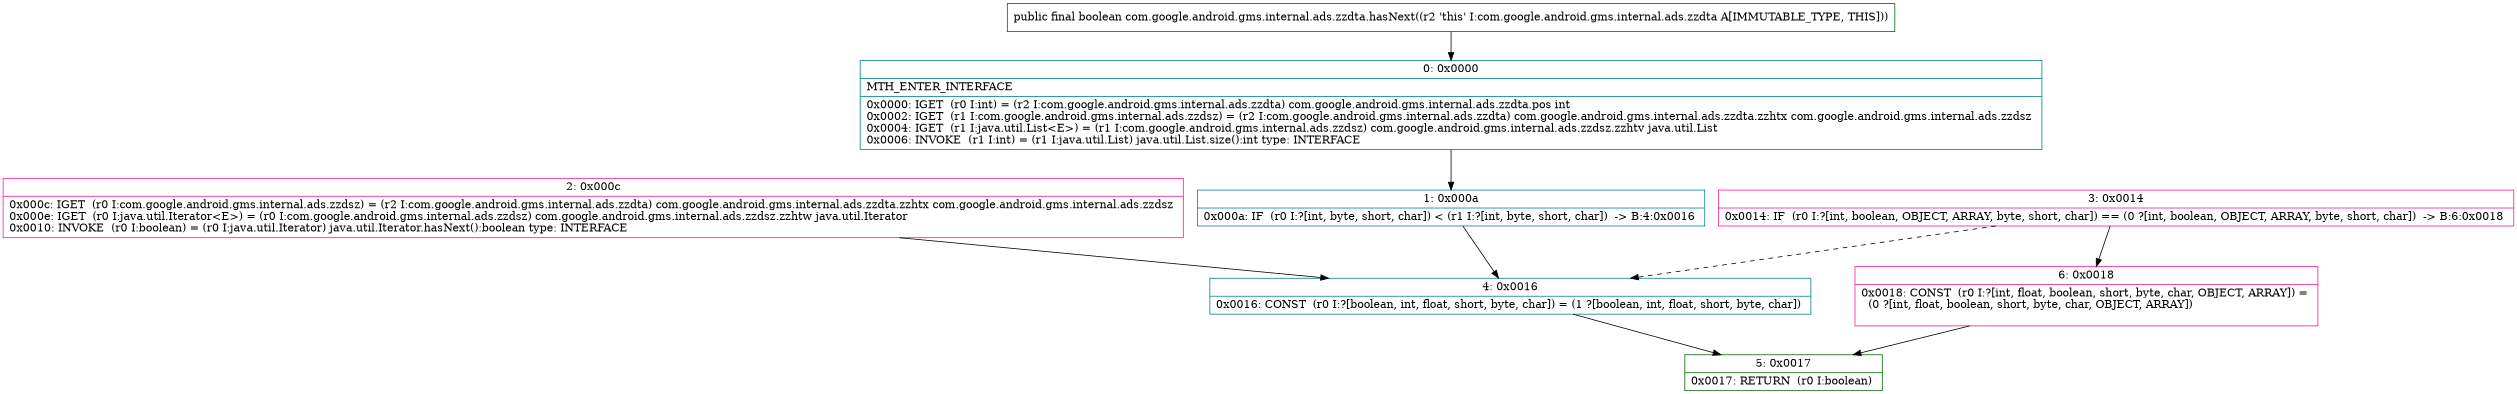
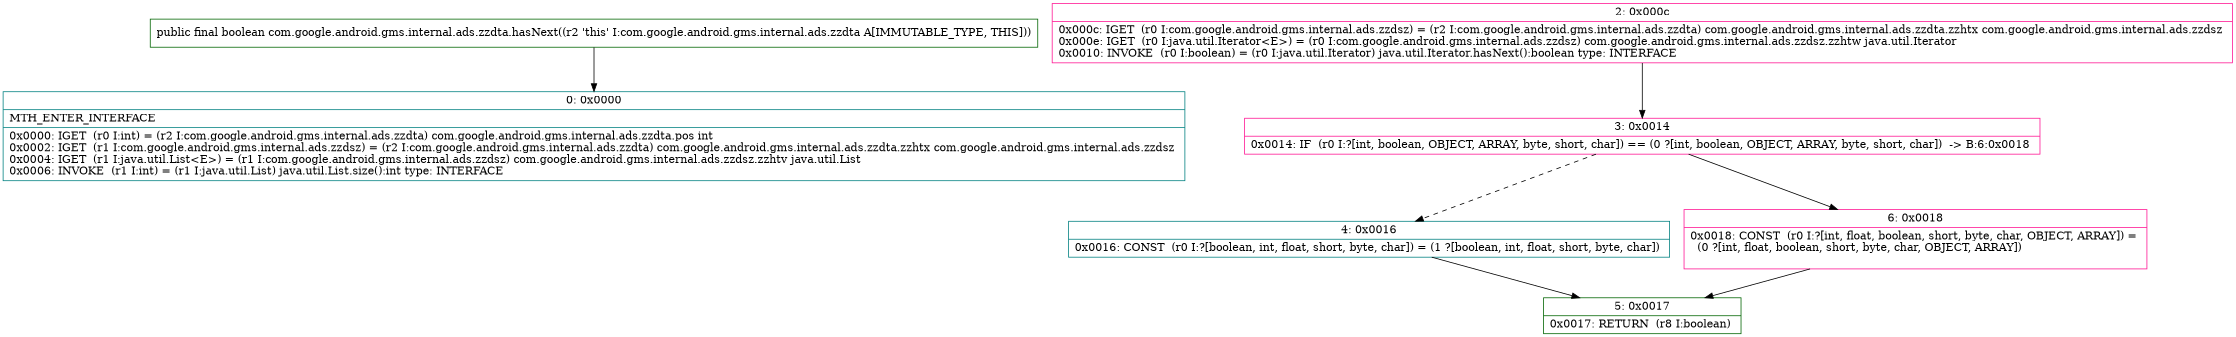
node "1: 0x000a": removed
edge "2: 0x000c" -> "4: 0x0016": now "2: 0x000c" -> "3: 0x0014"
node "5: 0x0017": text "0x0017: RETURN  (r0 I:boolean)" -> "0x0017: RETURN  (r8 I:boolean)"
